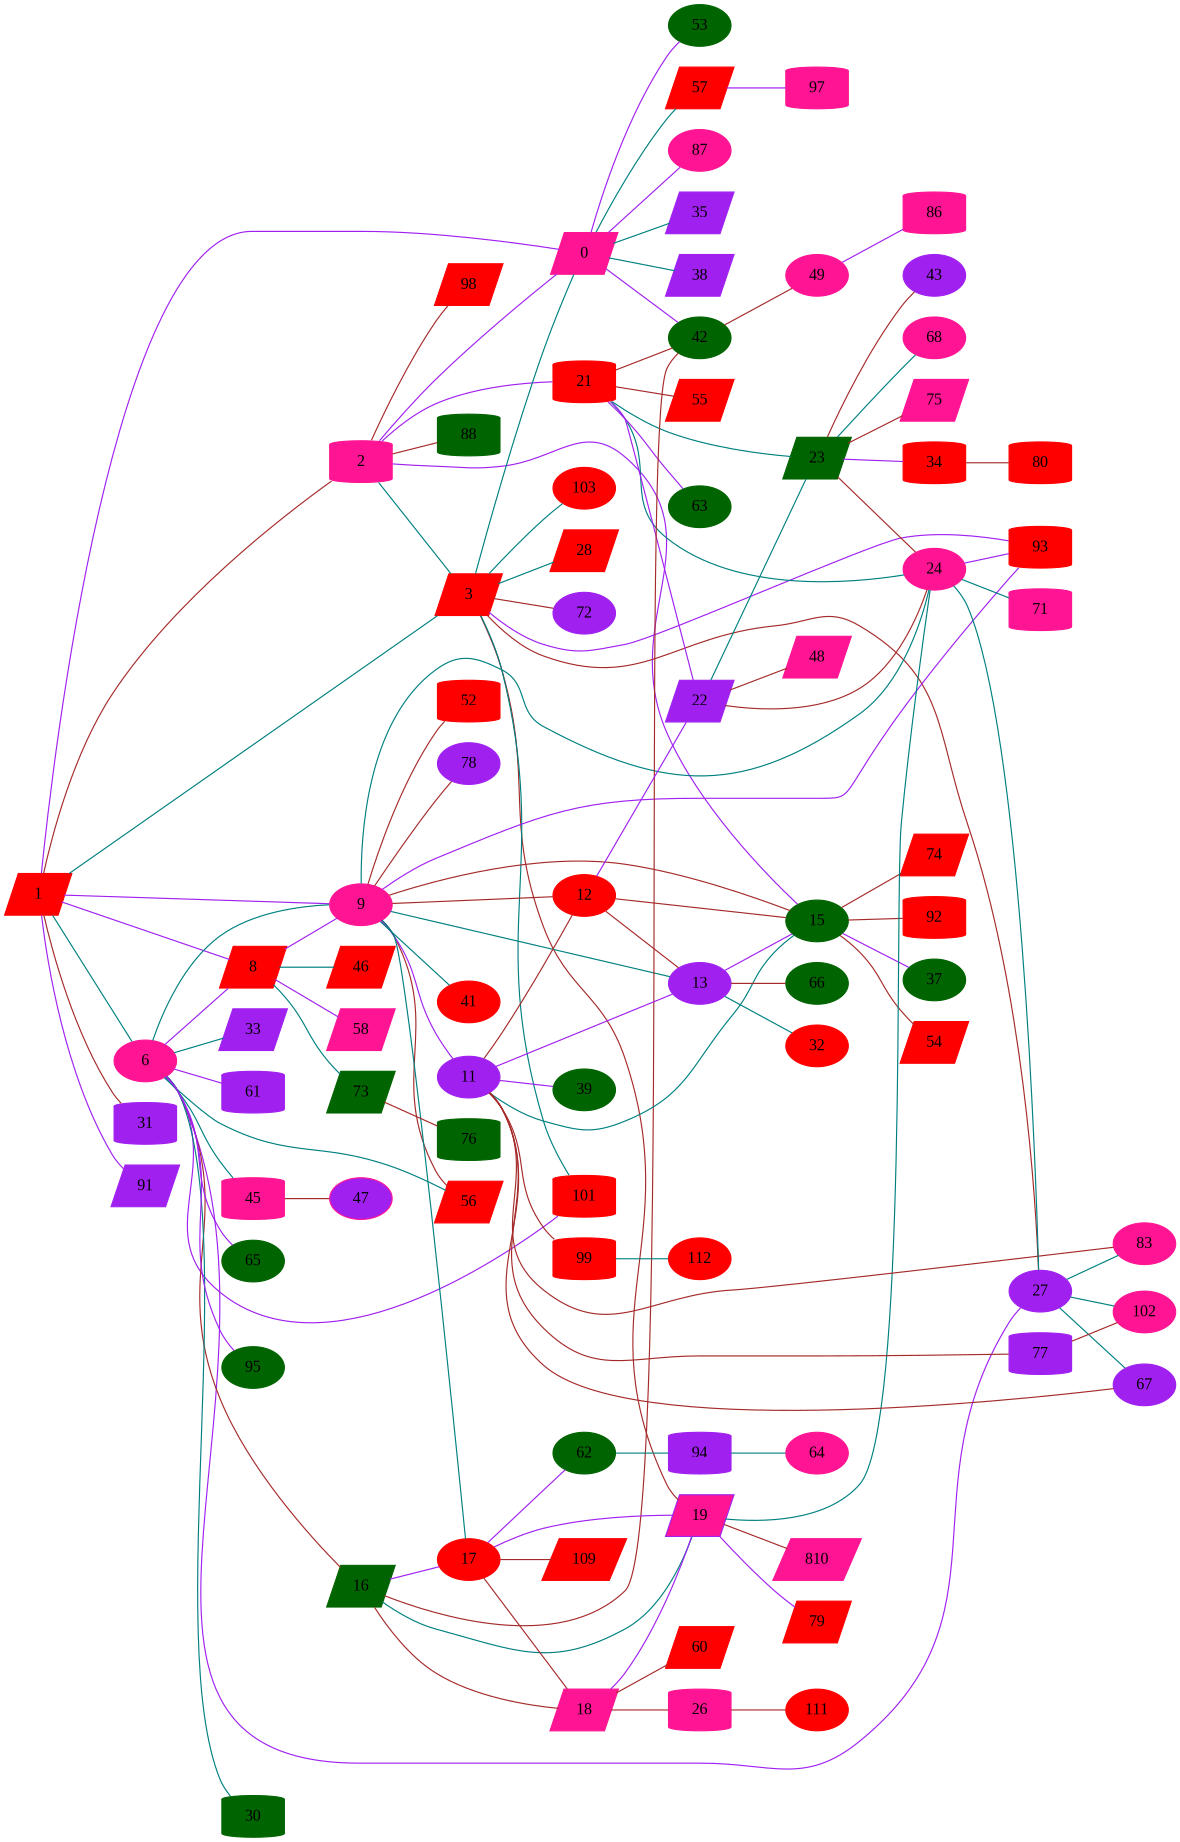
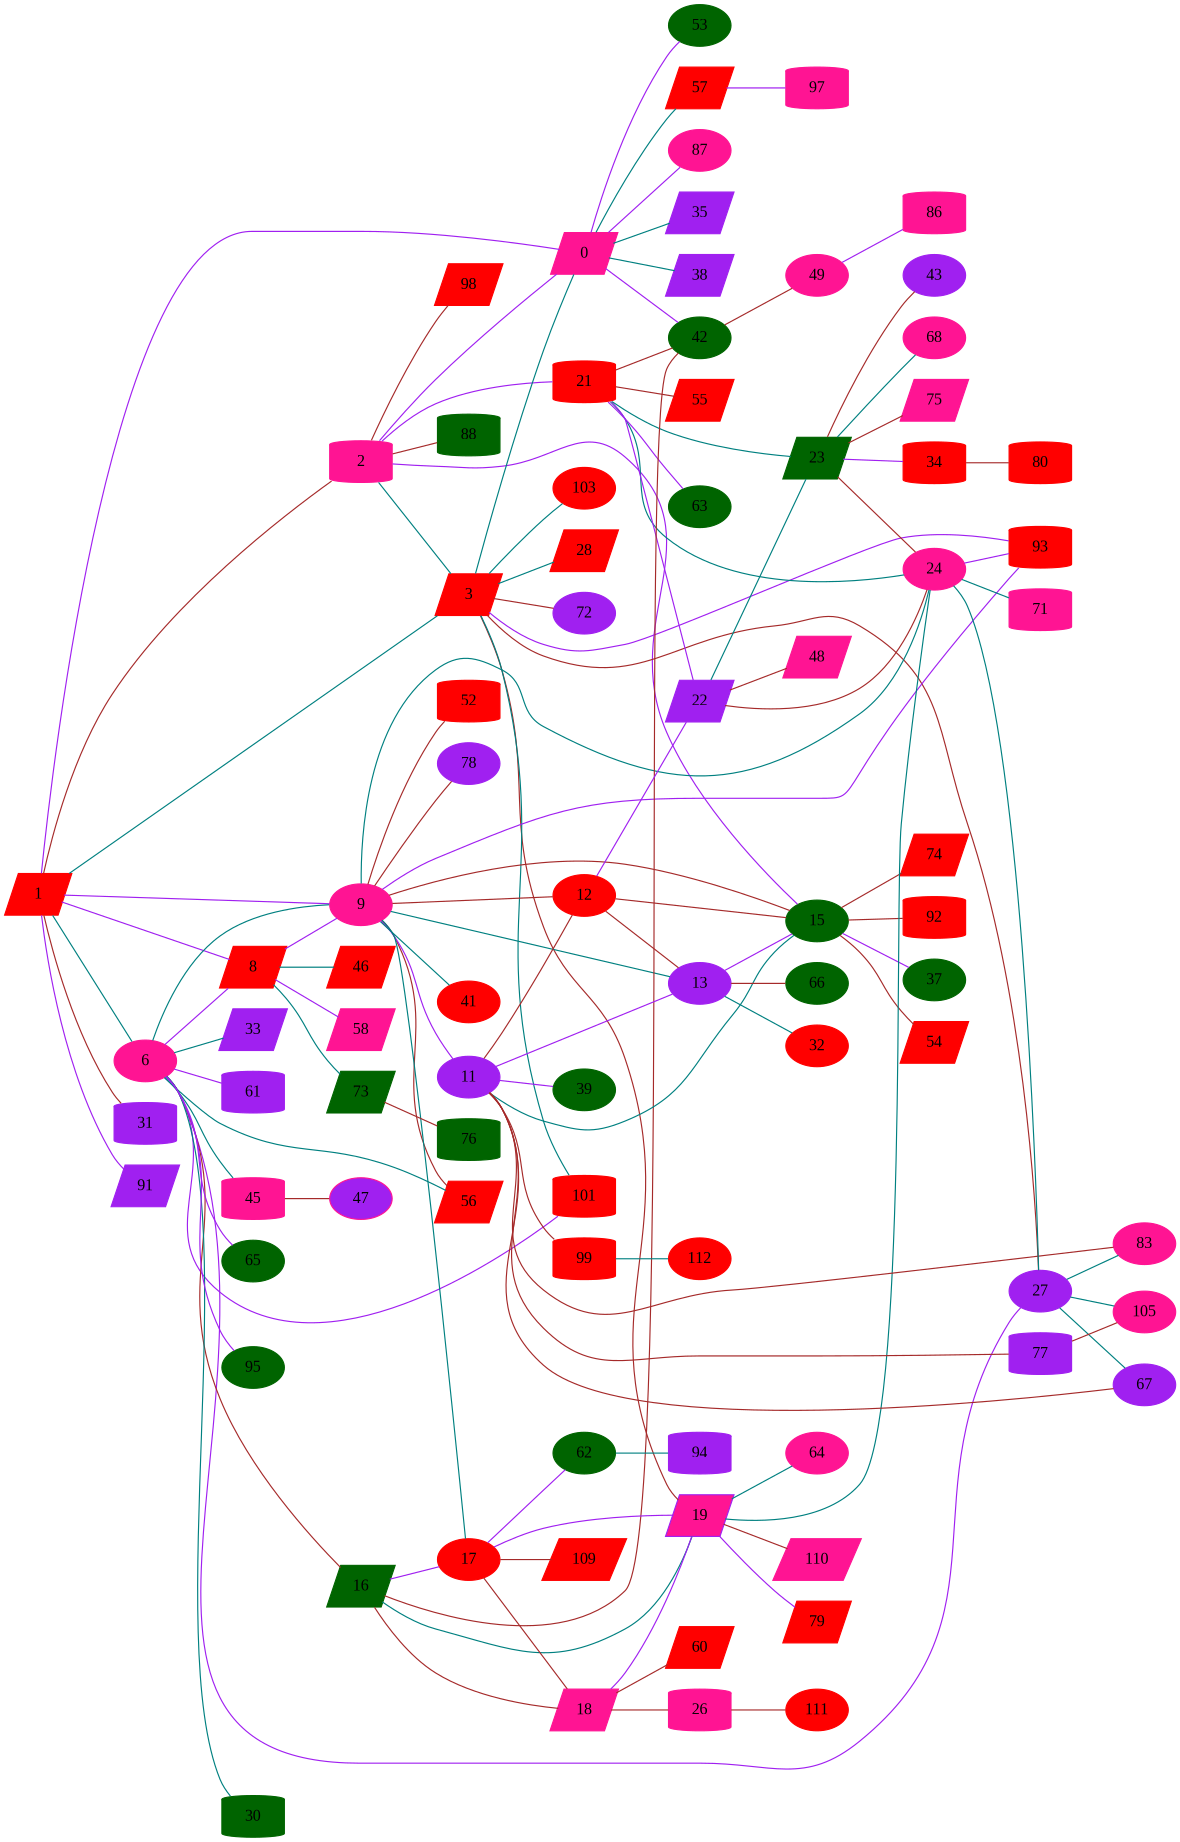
node "102": label "102" -> "105"
edge "94" -- "64": now "19" -- "64"
node "810": label "810" -> "110"
